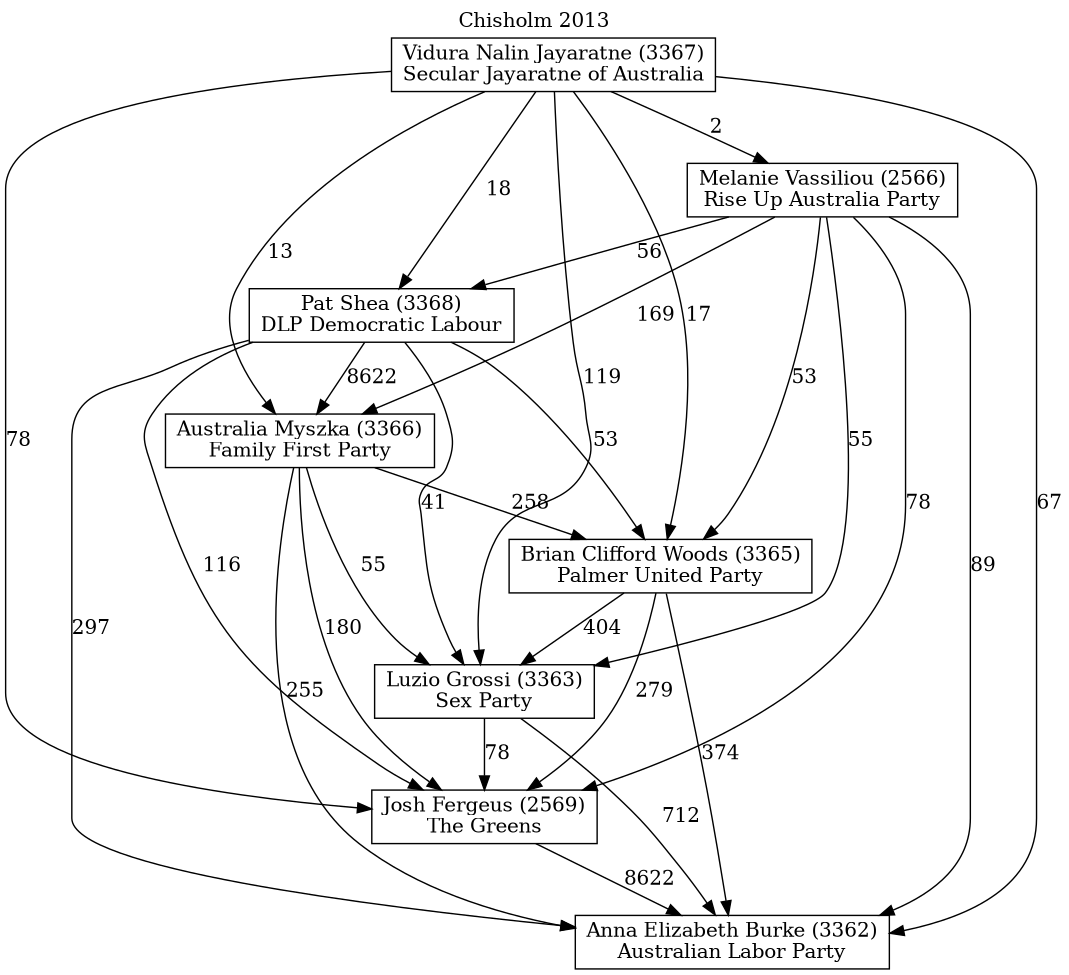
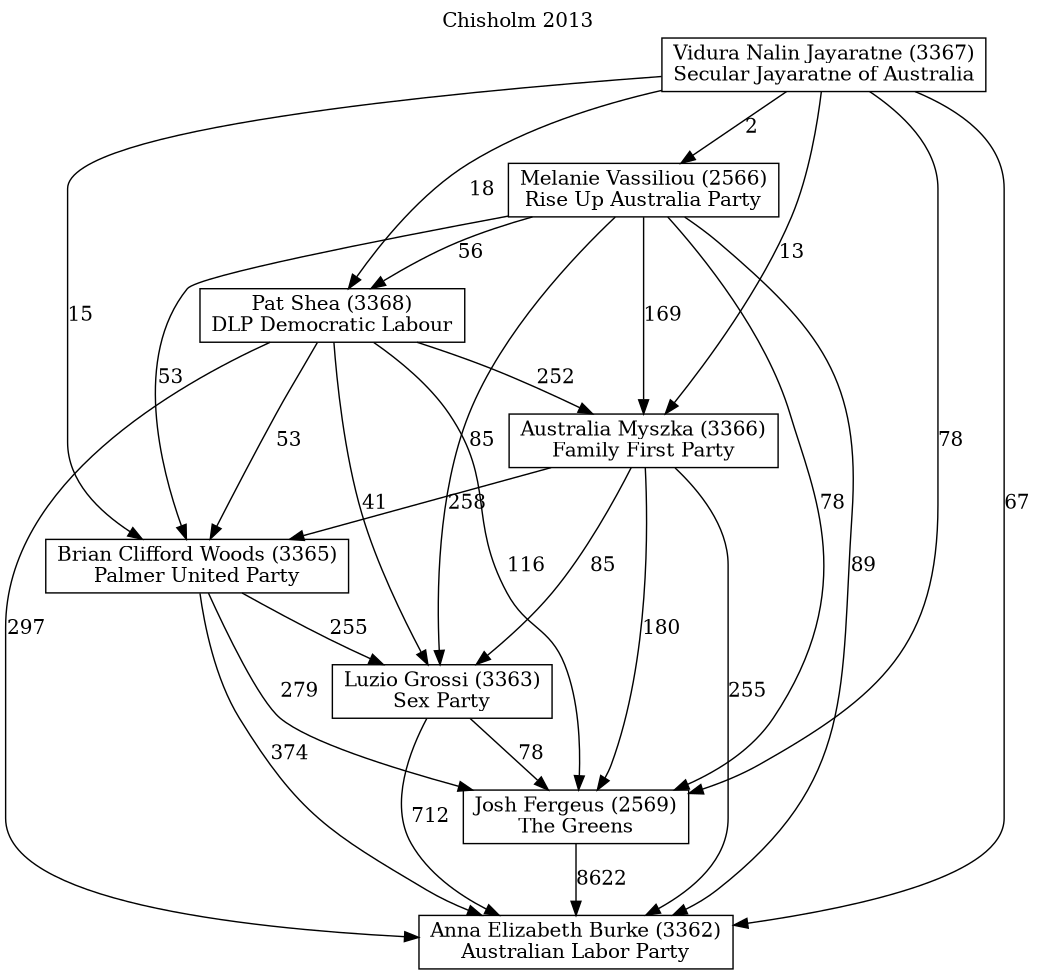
edge "Vidura Nalin Jayaratne (3367) Secular Jayaratne of Australia" -> "Brian Clifford Woods (3365) Palmer United Party": label "17" -> "15"
edge "Pat Shea (3368) DLP Democratic Labour" -> "Australia Myszka (3366) Family First Party": label "8622" -> "252"
edge "Vidura Nalin Jayaratne (3367) Secular Jayaratne of Australia" -> "Luzio Grossi (3363) Sex Party": removed, label "119"
edge "Melanie Vassiliou (2566) Rise Up Australia Party" -> "Luzio Grossi (3363) Sex Party": label "55" -> "85"
edge "Australia Myszka (3366) Family First Party" -> "Luzio Grossi (3363) Sex Party": label "55" -> "85"
edge "Brian Clifford Woods (3365) Palmer United Party" -> "Luzio Grossi (3363) Sex Party": label "404" -> "255"
